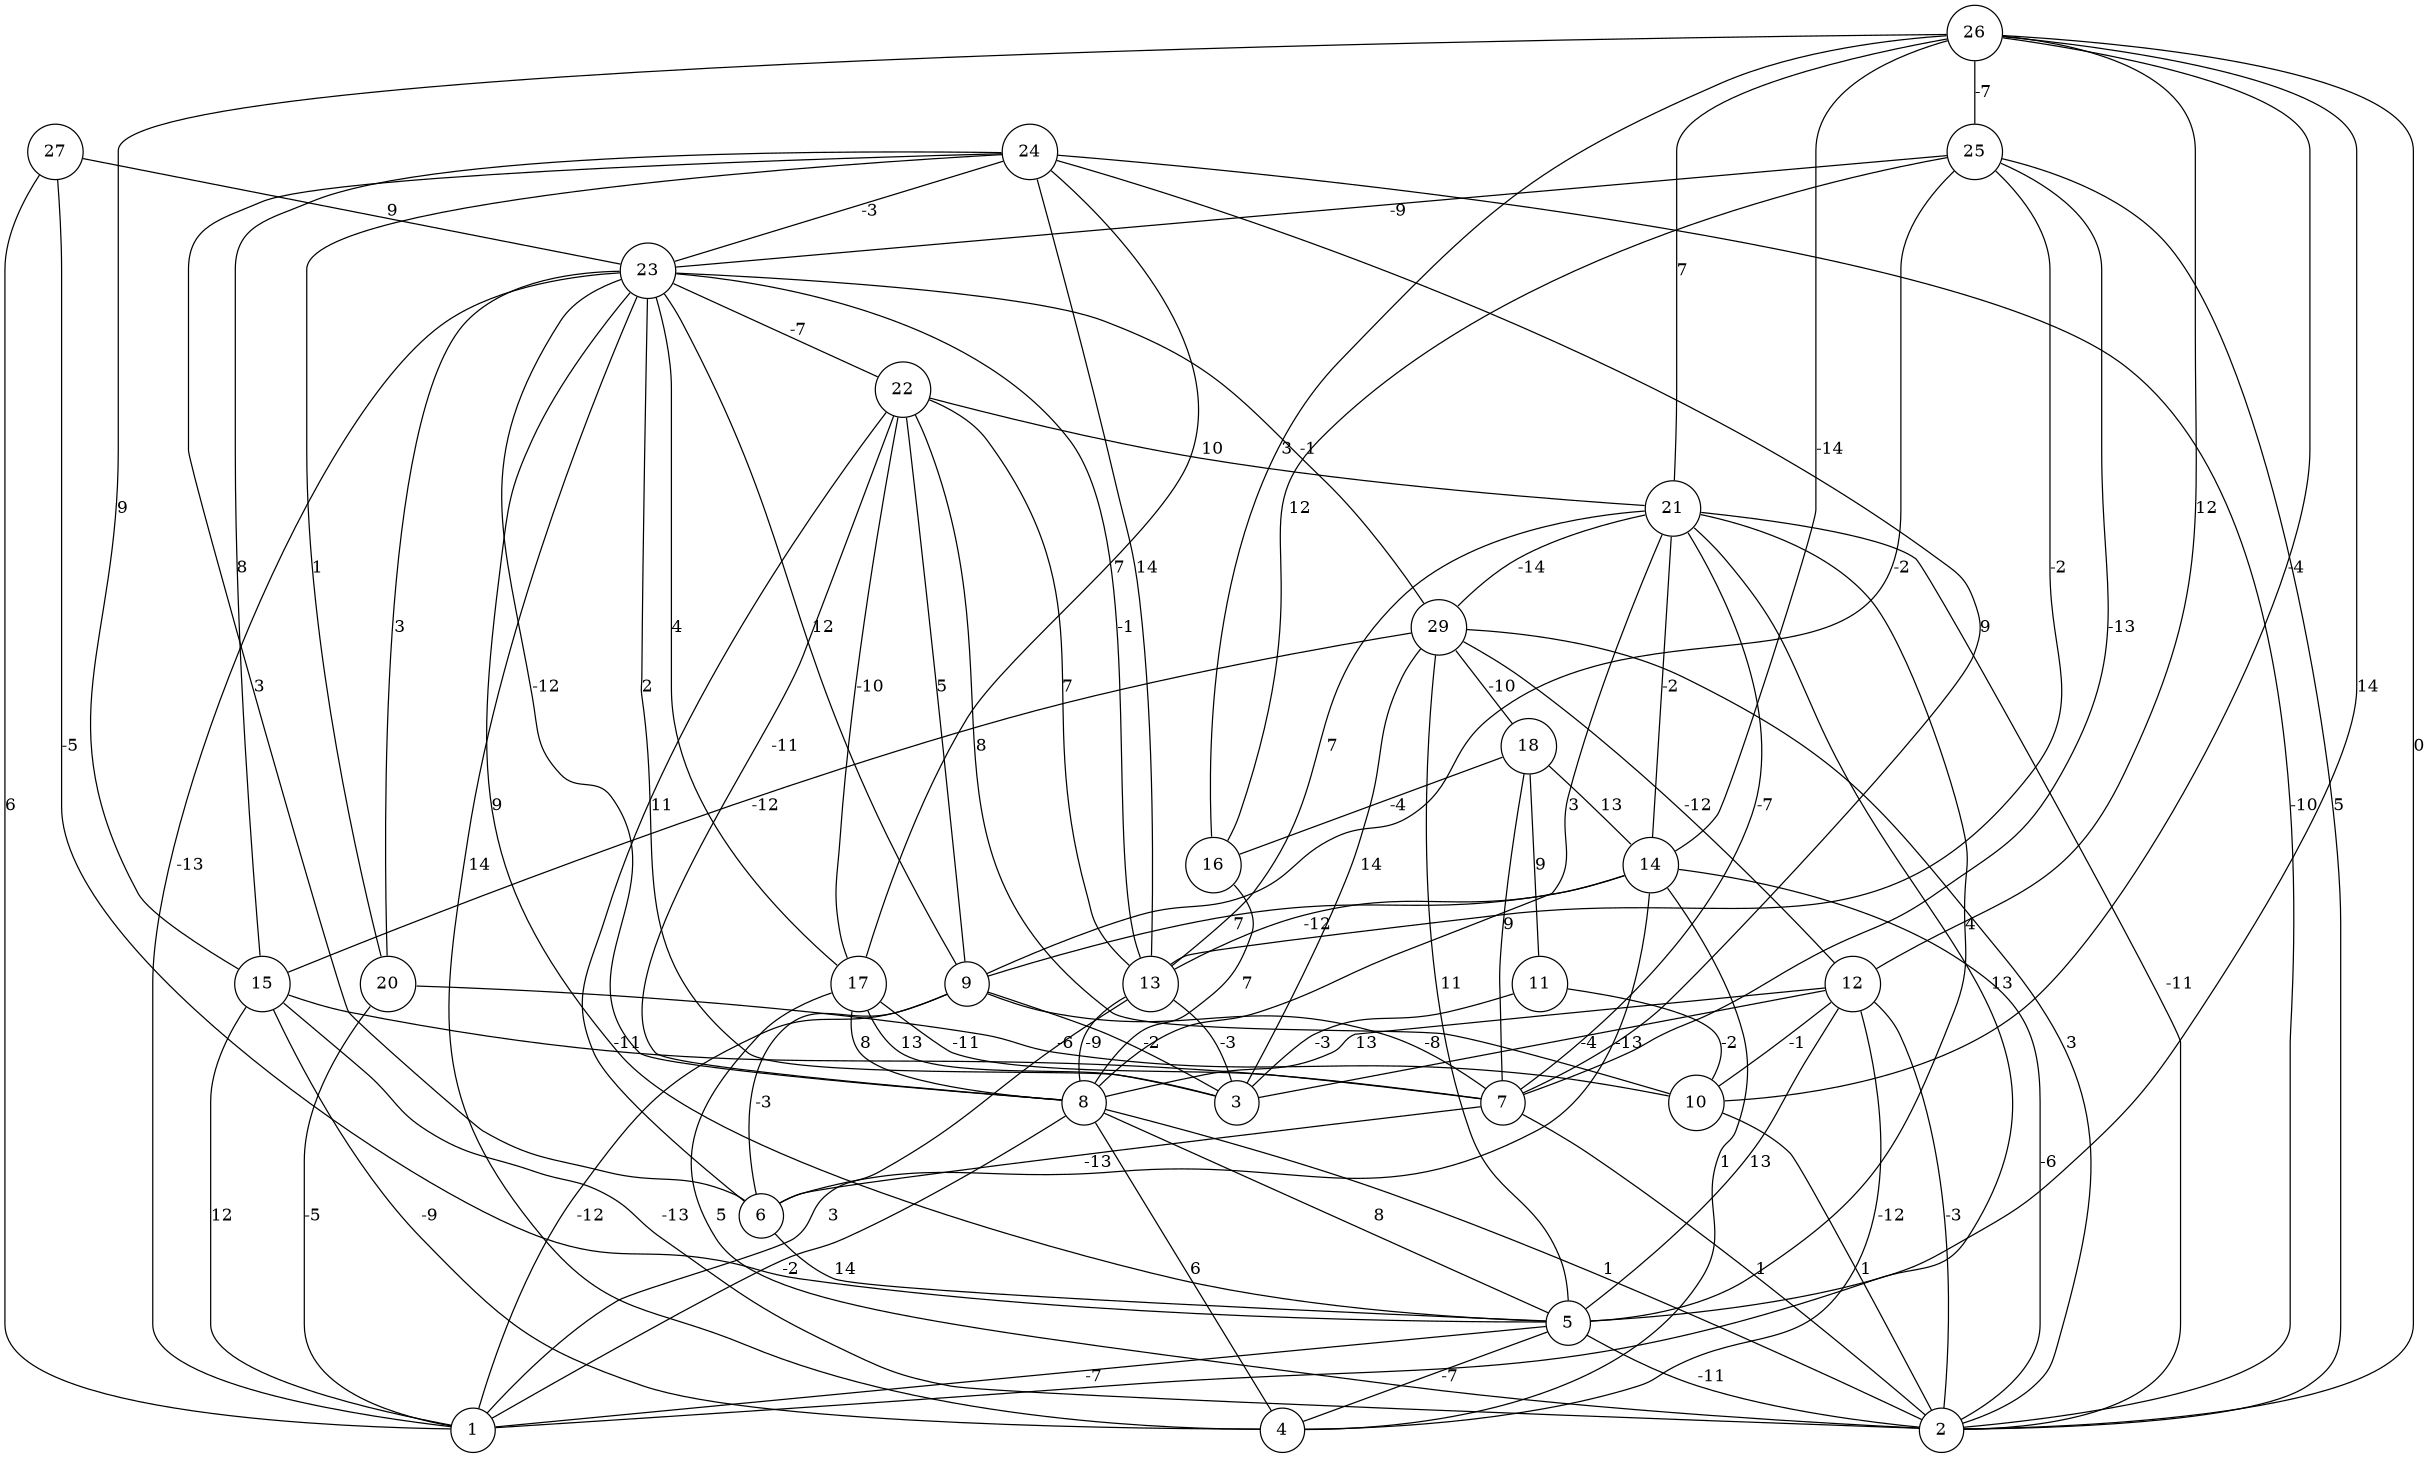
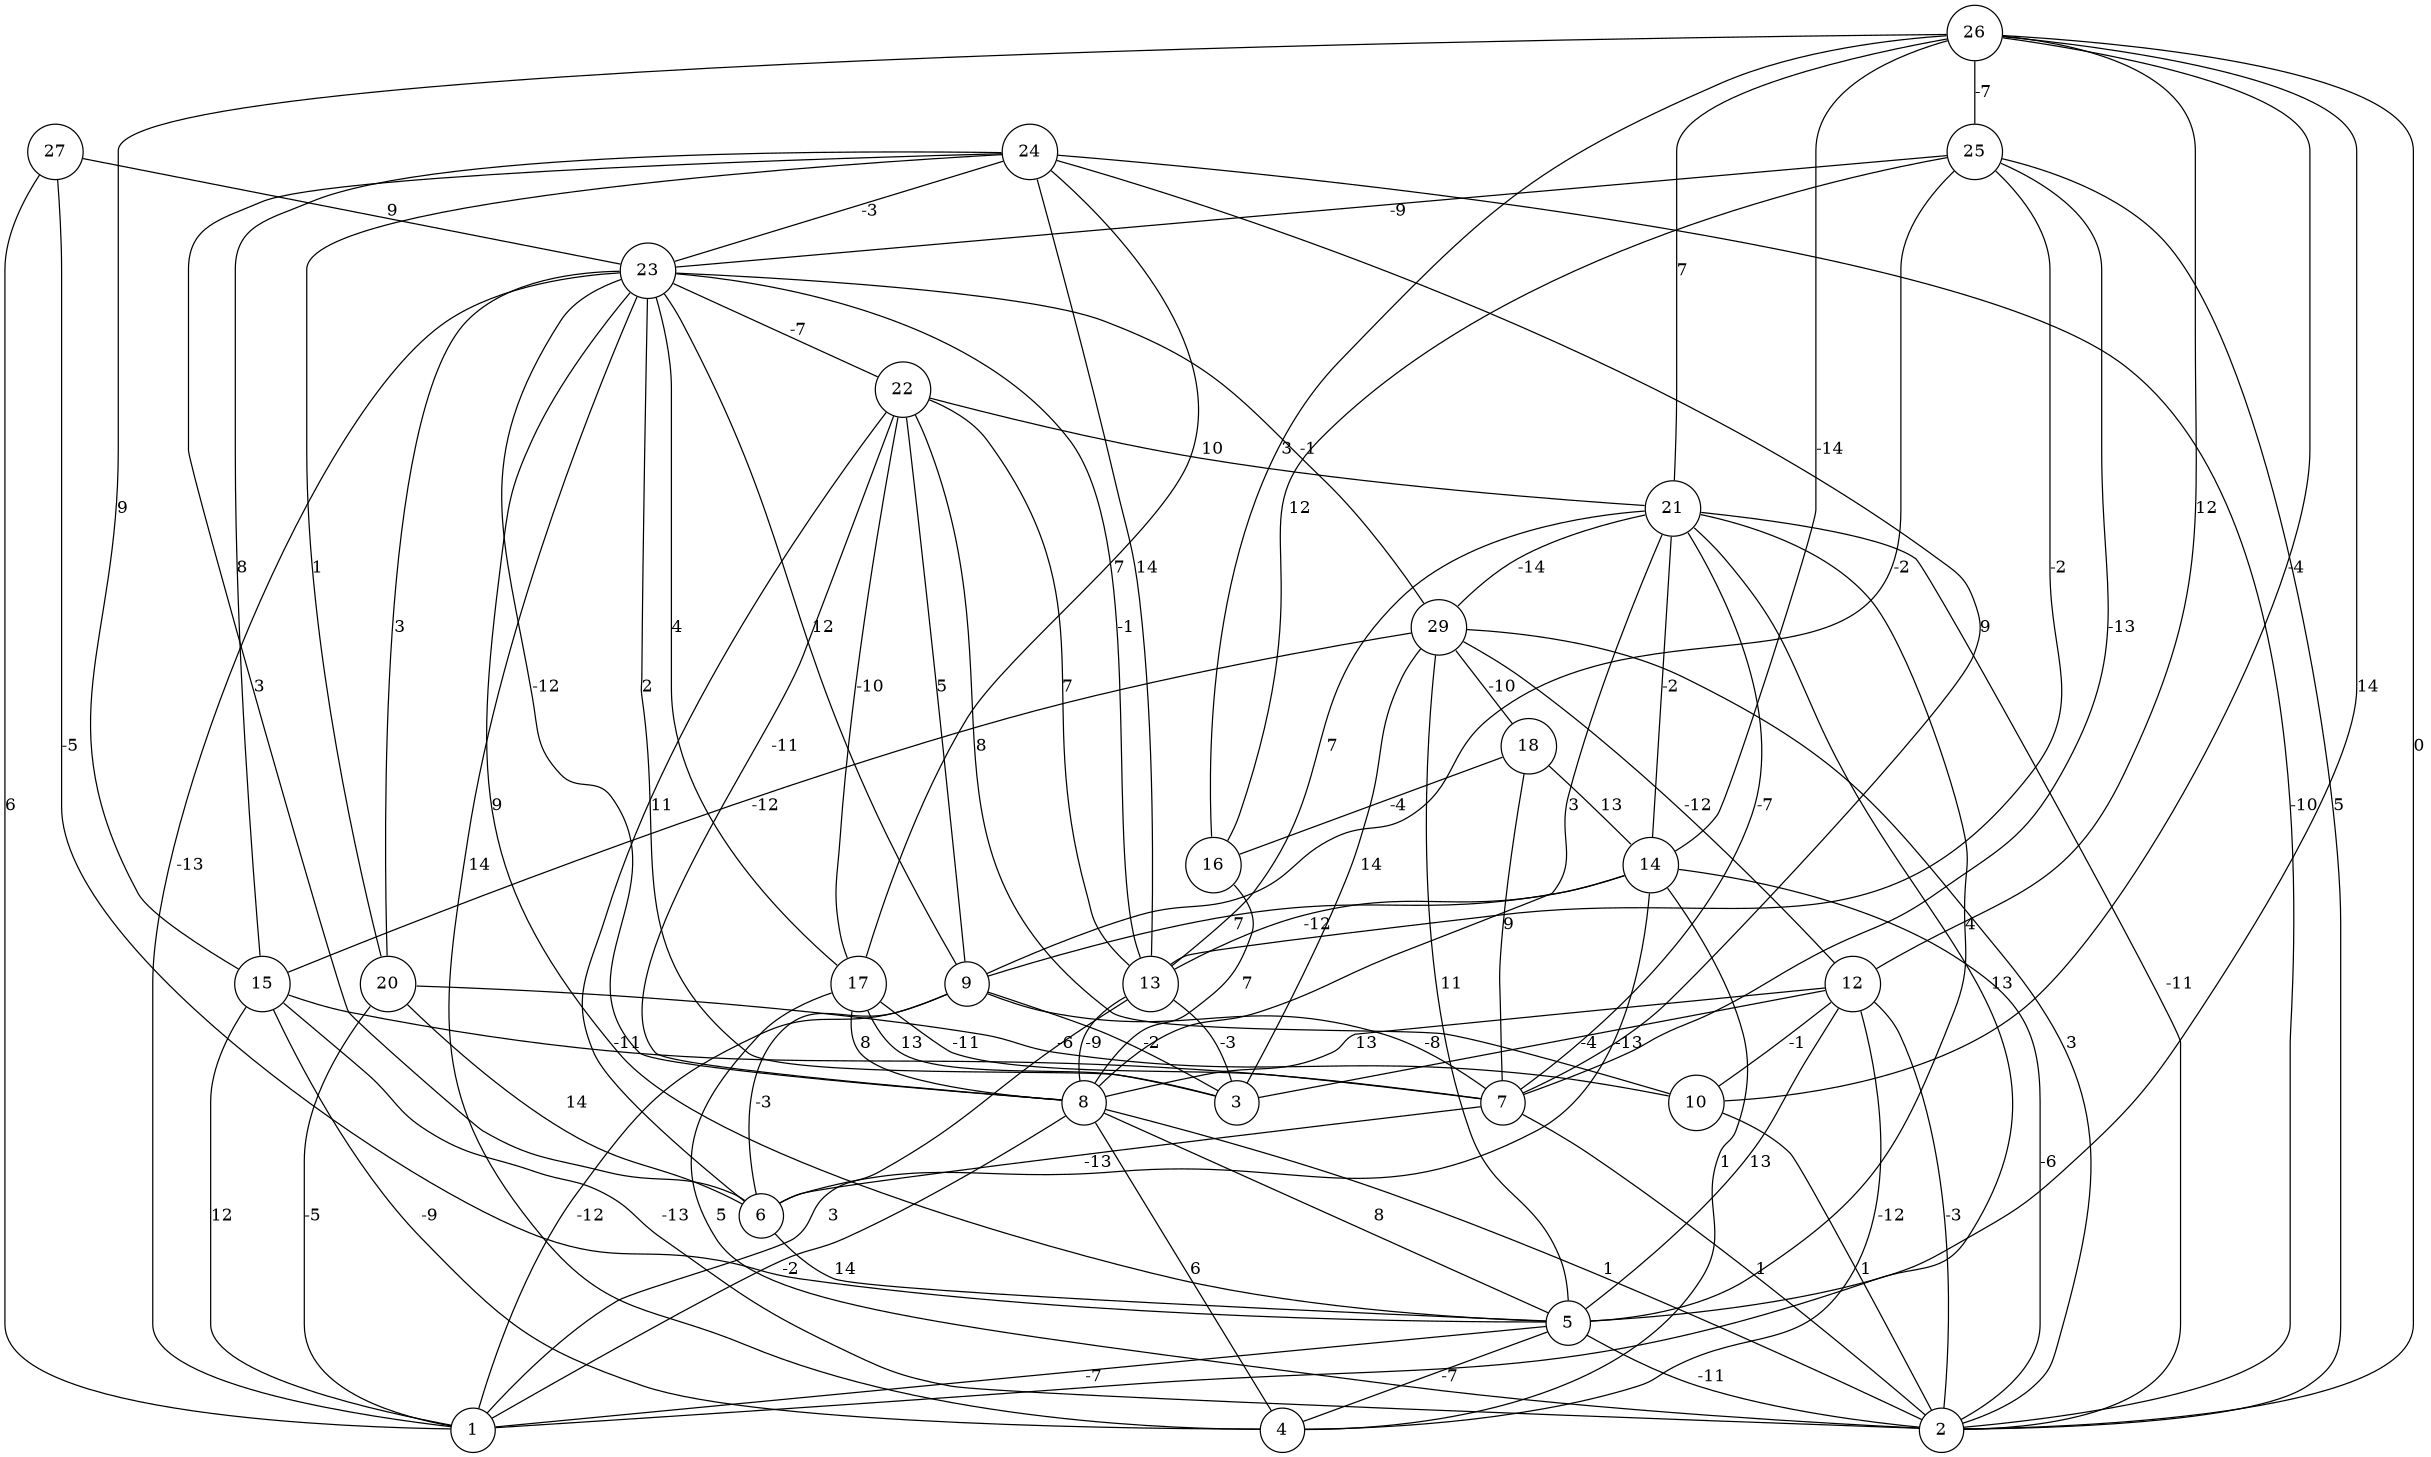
node "11": removed
edge "20" -- "6": added, label "14"
